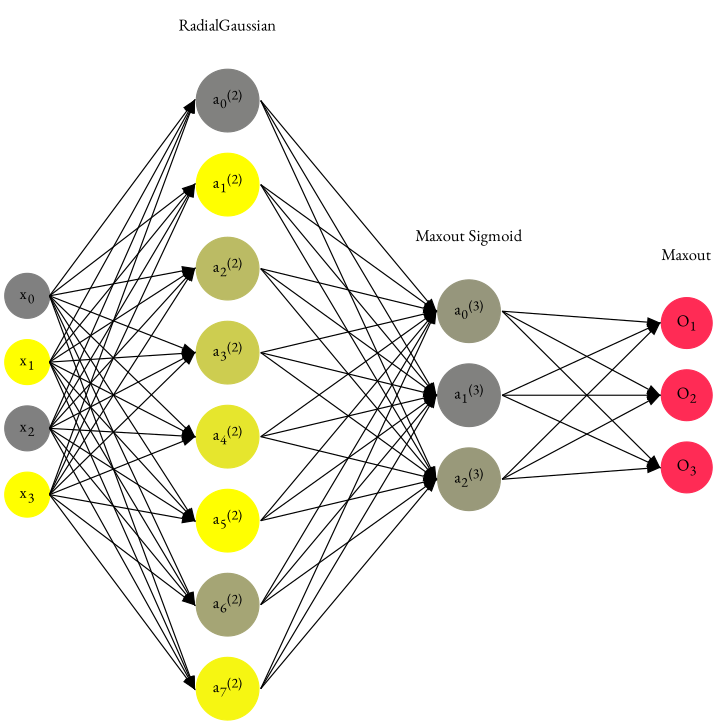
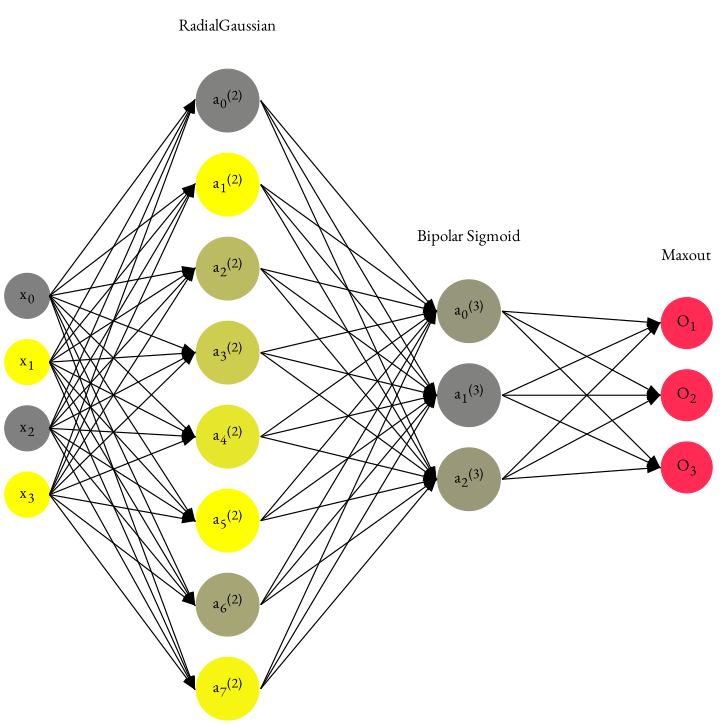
node "Maxout Sigmoid": label "Maxout Sigmoid" -> "Bipolar Sigmoid"
